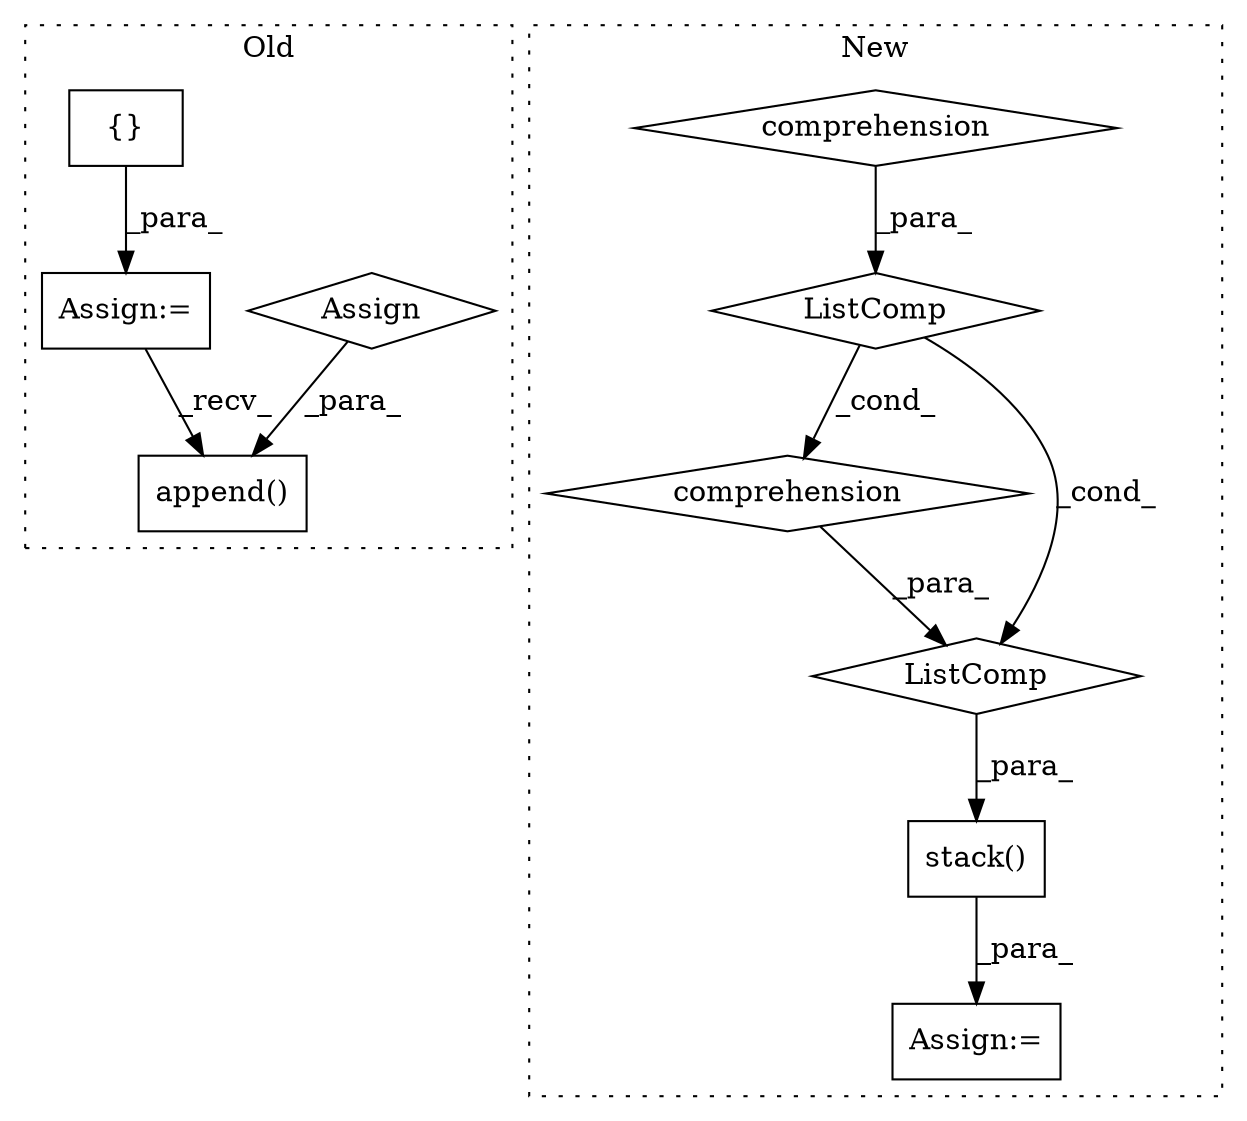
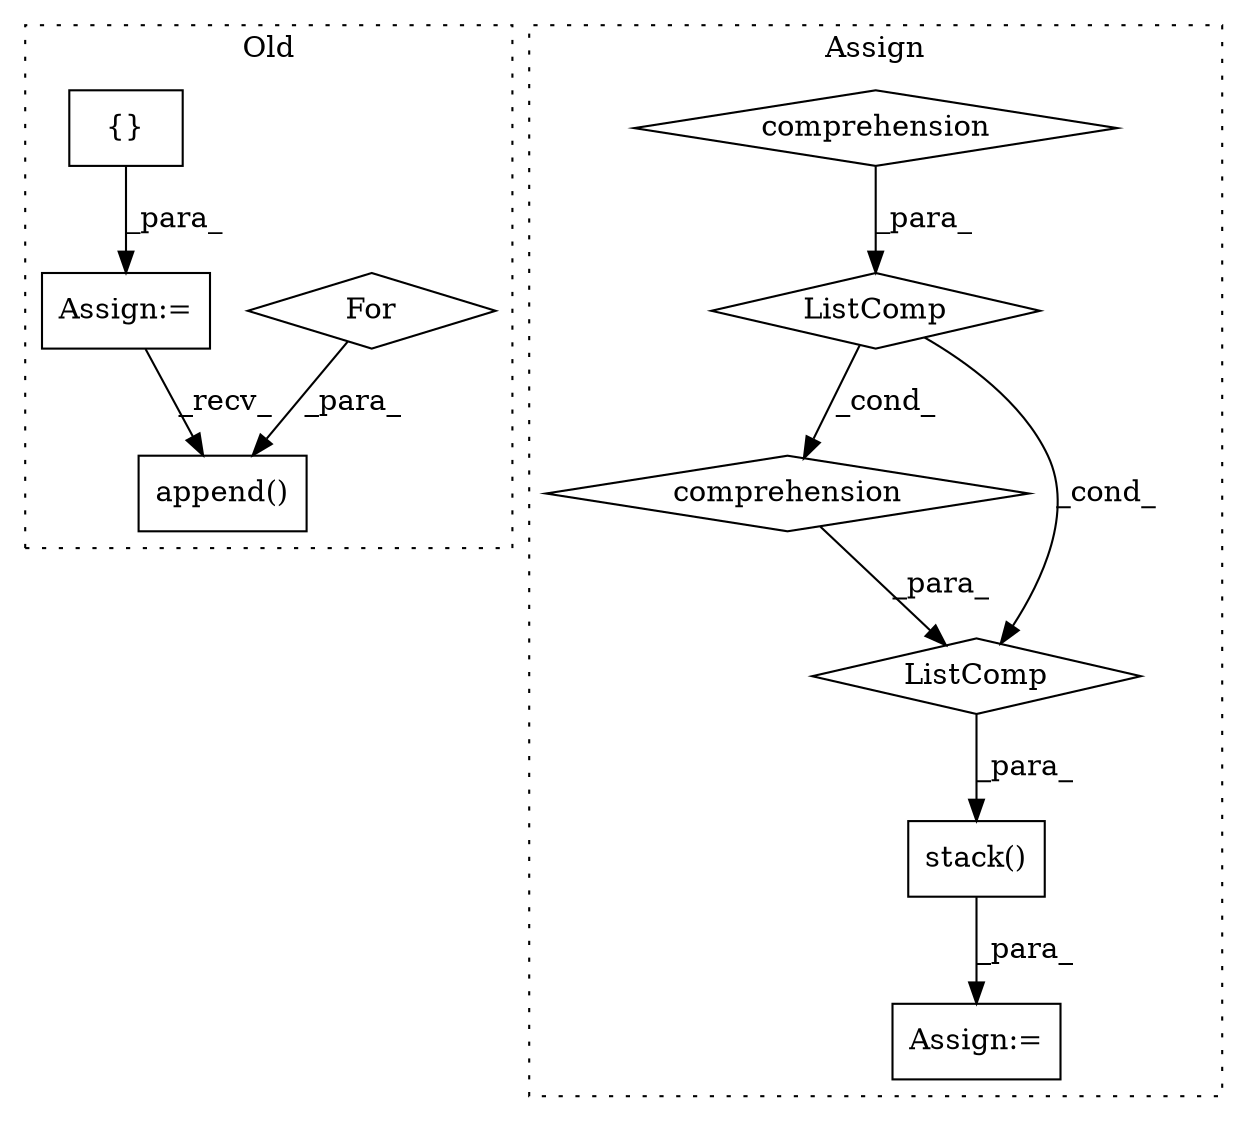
cluster "New": label "New" -> "Assign"
node "Assign": label "Assign" -> "For"
